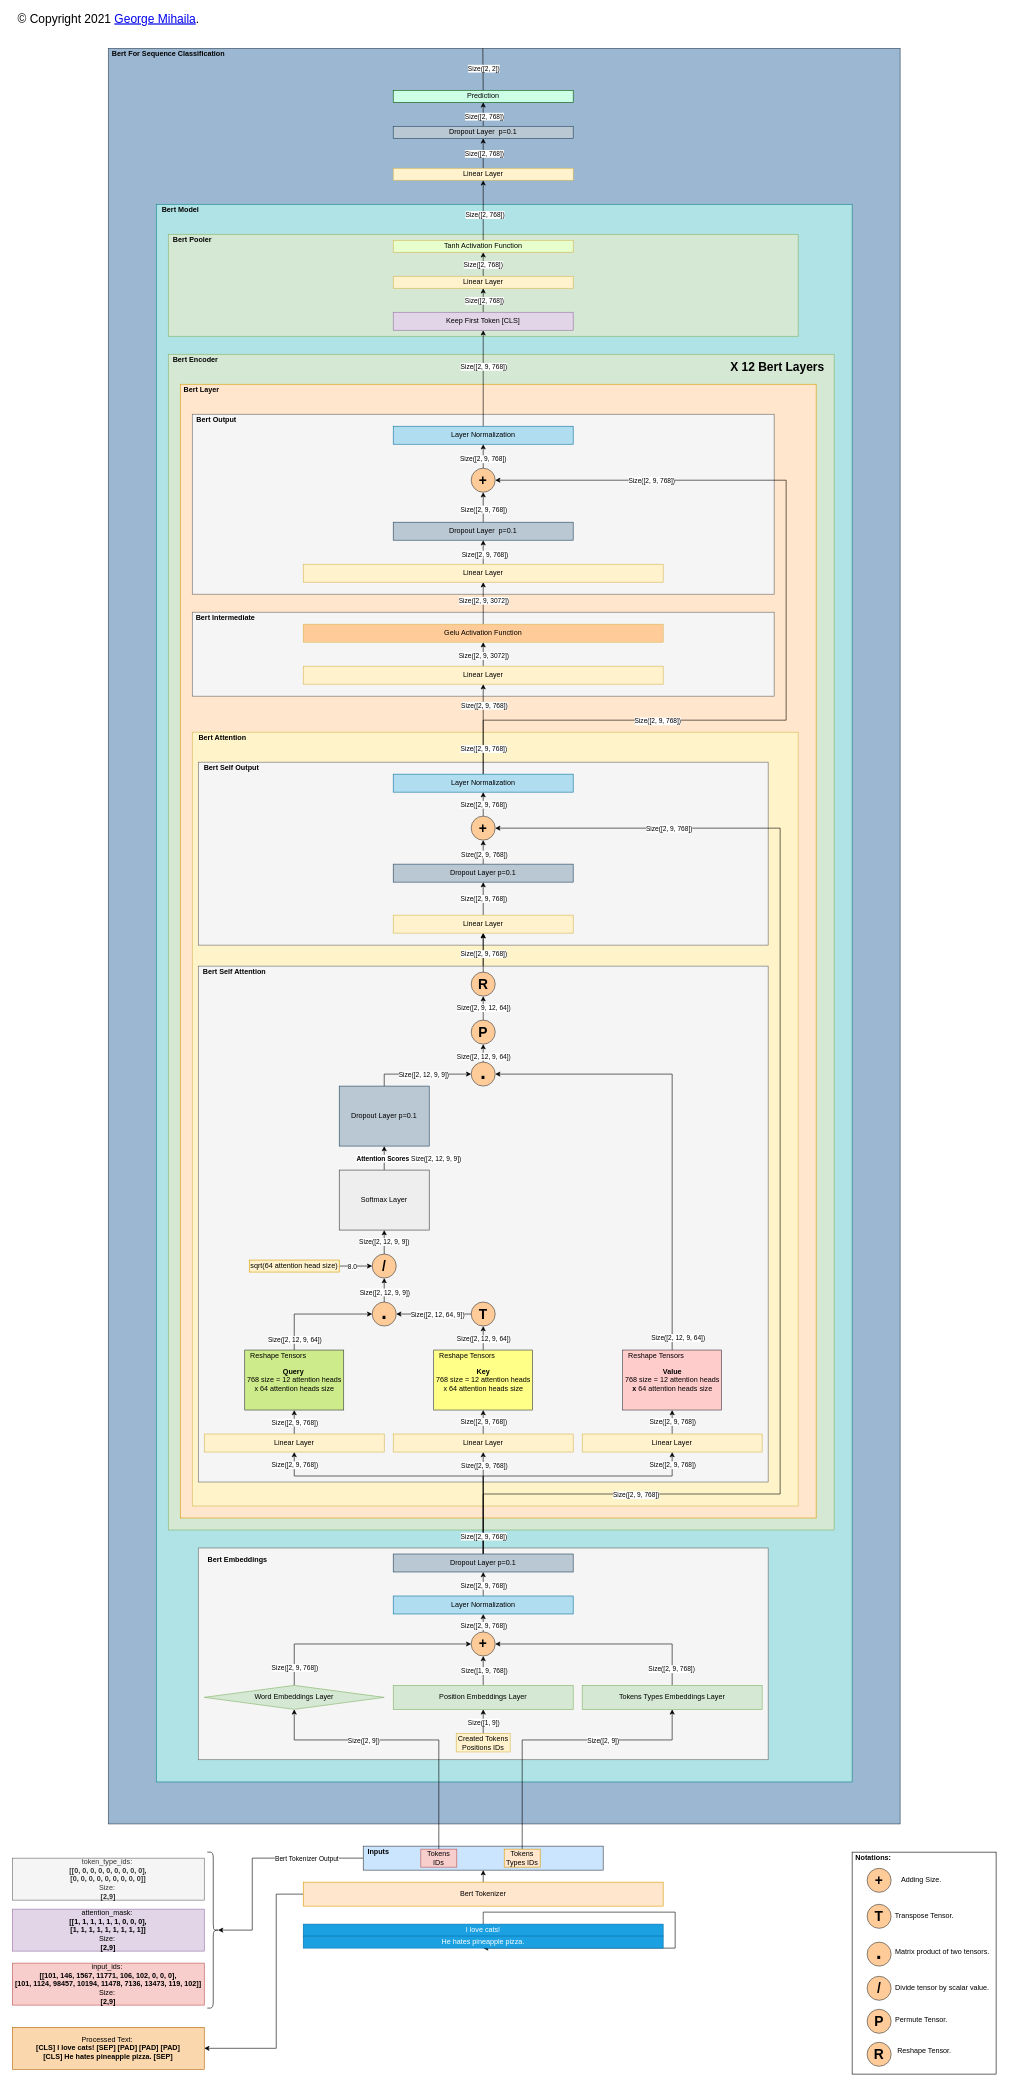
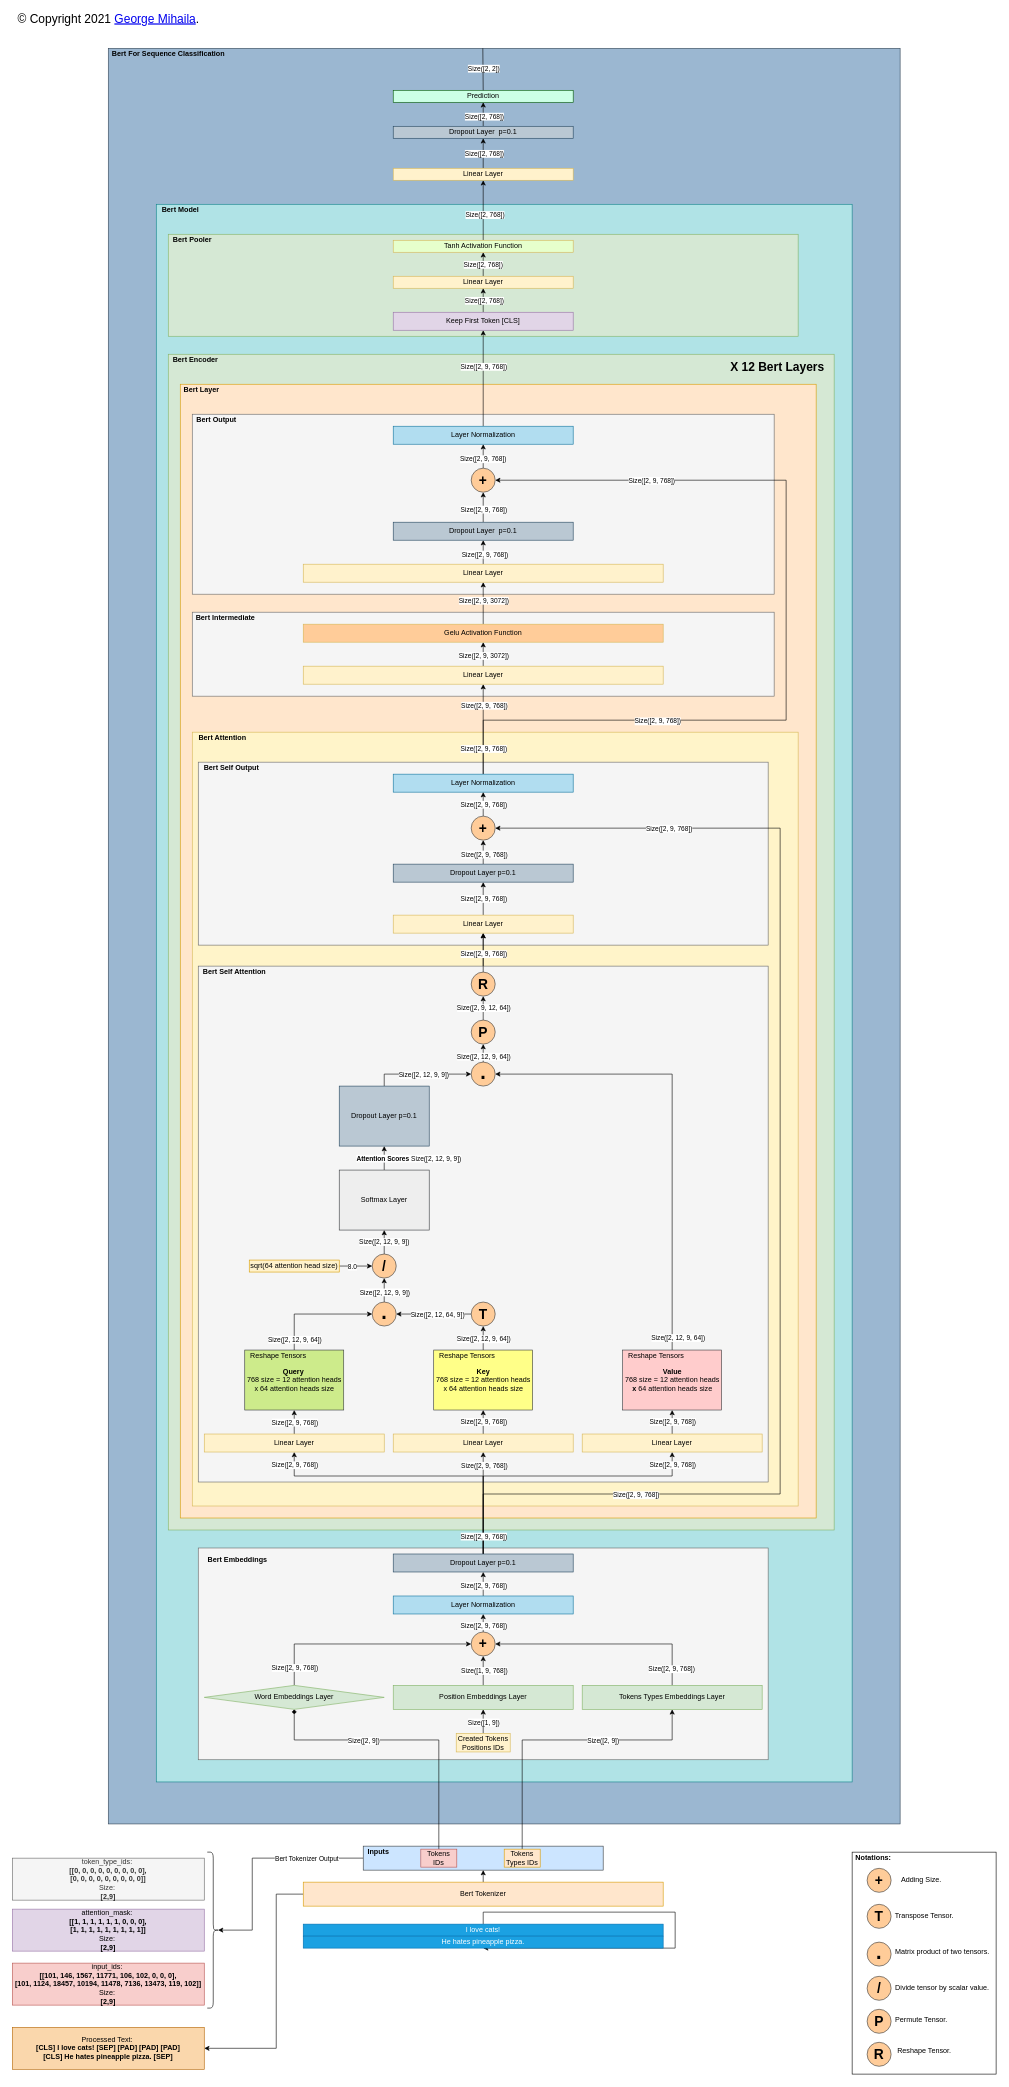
edge "Tokens IDs" -> "Word Embeddings Layer": arrowhead classic -> diamond
node "input_ids: [[101, 146, 1567, 11771, 106, 102, 0, 0, 0], [101, 1124, 98457, 10194, 11478, 7136, 13473, 119, 102]] Size: [2,9]": label "input_ids: [[101, 146, 1567, 11771, 106, 102, 0, 0, 0], [101, 1124, 98457, 10194, 11478, 7136, 13473, 119, 102]] Size: [2,9]" -> "input_ids: [[101, 146, 1567, 11771, 106, 102, 0, 0, 0], [101, 1124, 18457, 10194, 11478, 7136, 13473, 119, 102]] Size: [2,9]"
